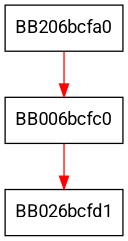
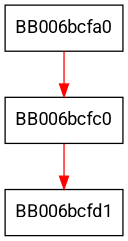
node "BB206bcfa0": label "BB206bcfa0" -> "BB006bcfa0"
node "BB026bcfd1": label "BB026bcfd1" -> "BB006bcfd1"
